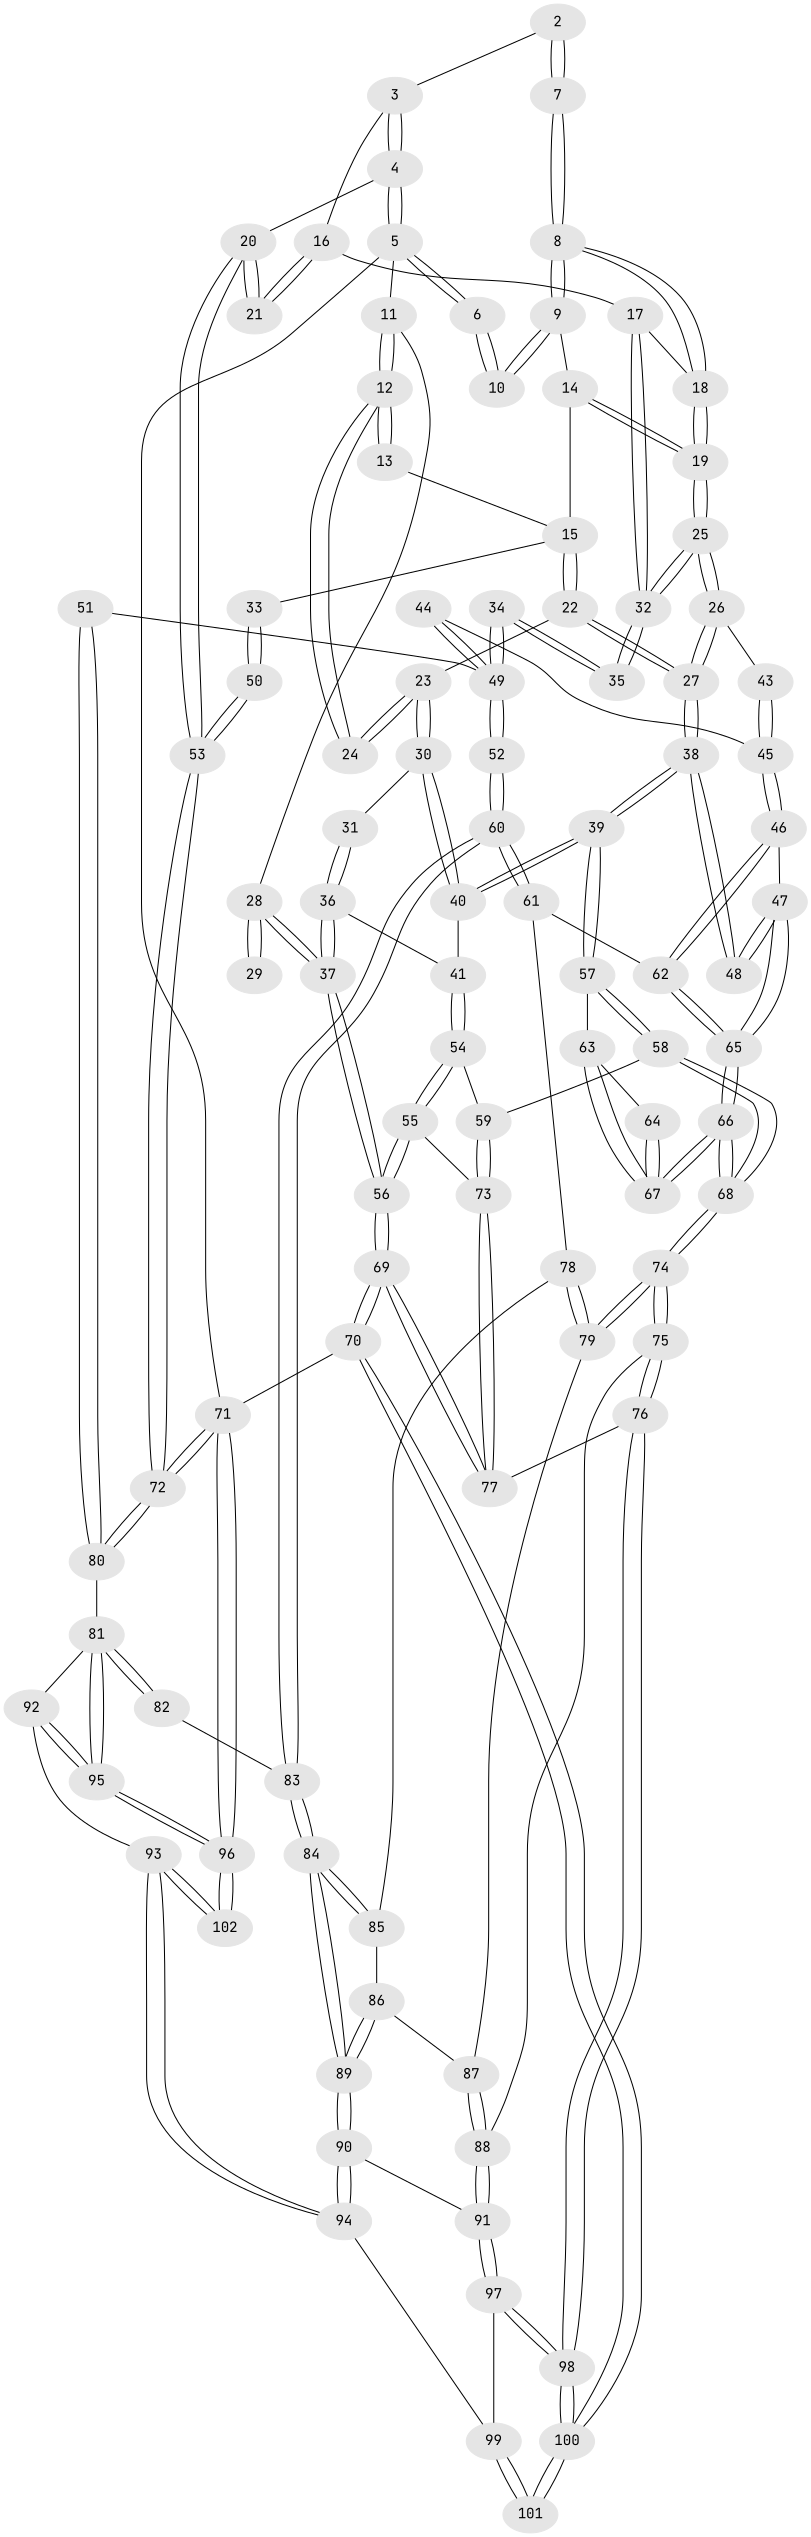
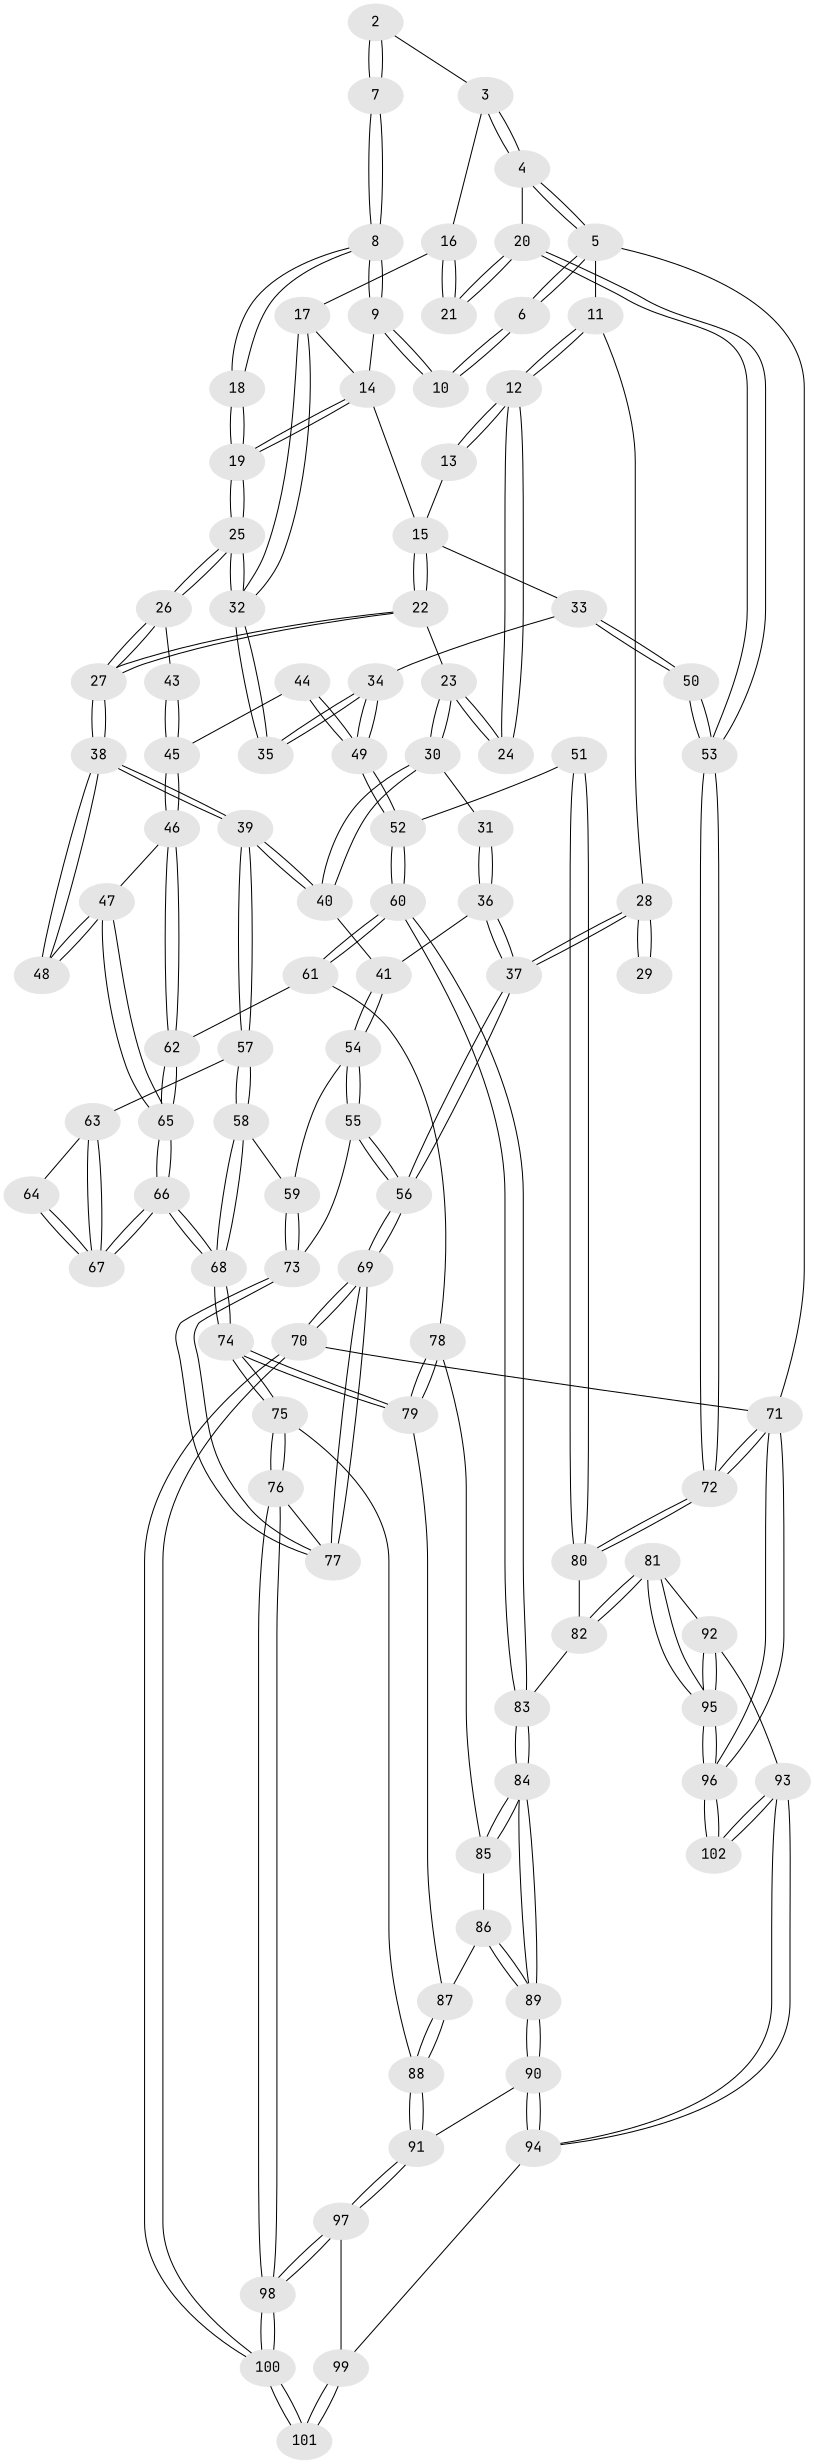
edge "17" -- "18": now "17" -- "14"
edge "51" -- "49": now "51" -- "52"
edge "33" -- "34": added
edge "80" -- "81": now "80" -- "82"
